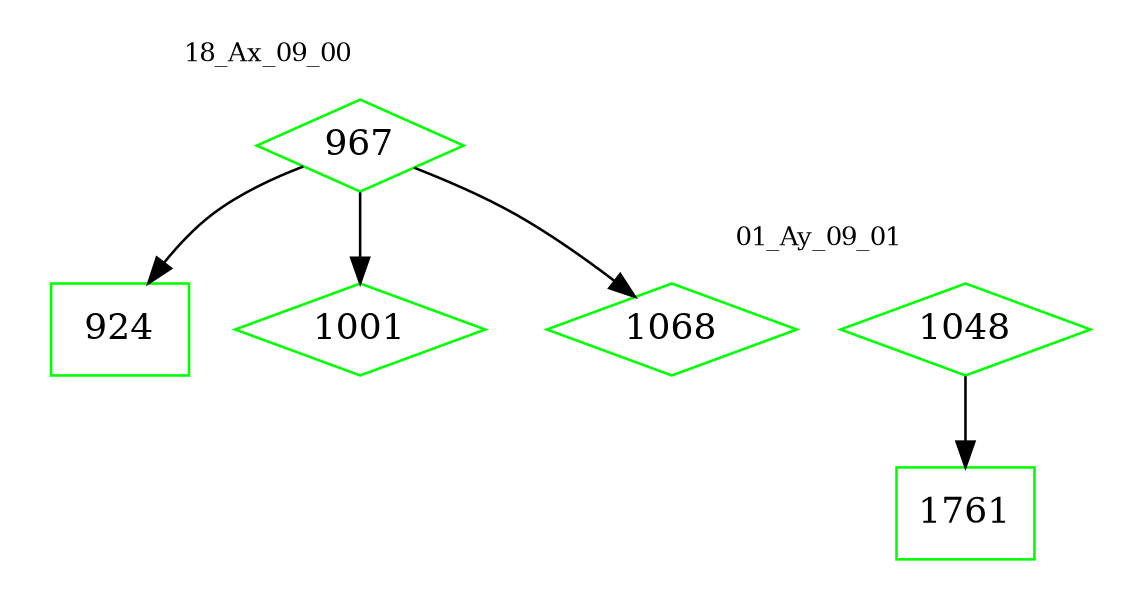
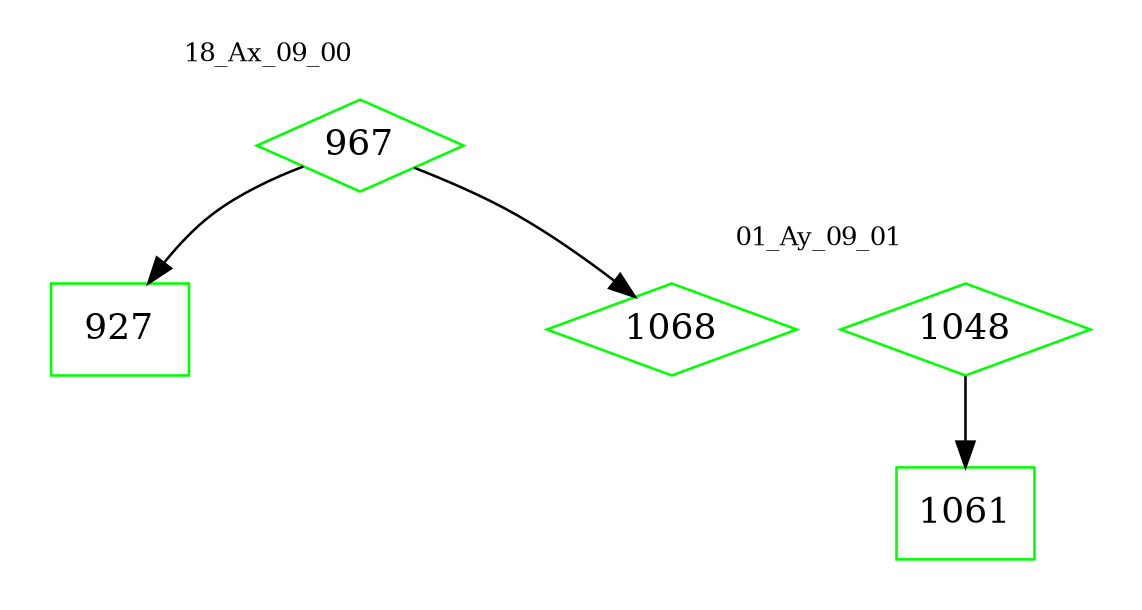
node "924": label "924" -> "927"
node "1001": removed
node "1761": label "1761" -> "1061"
